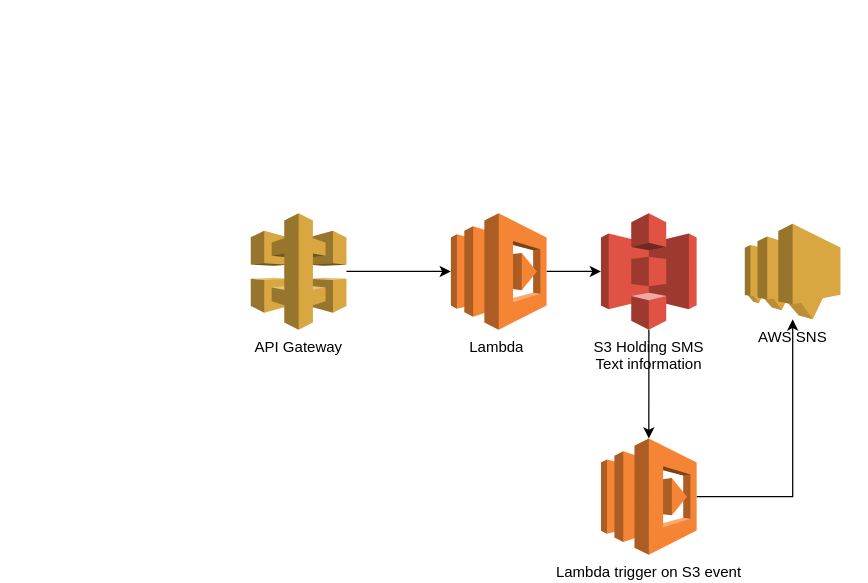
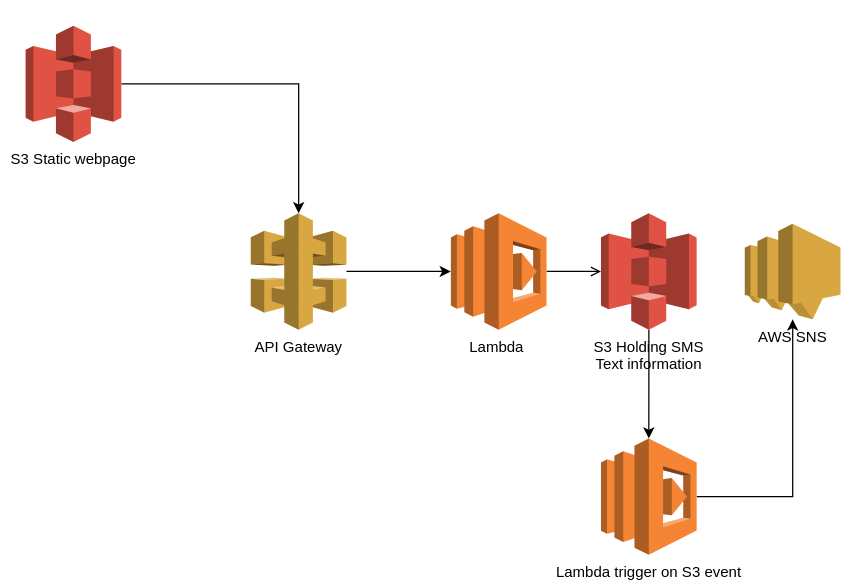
node "S3 Static webpage": added
edge "S3 Static webpage" -> "API Gateway": added
edge "Lambda" -> "S3 Holding SMS Text information": arrowhead classic -> open
